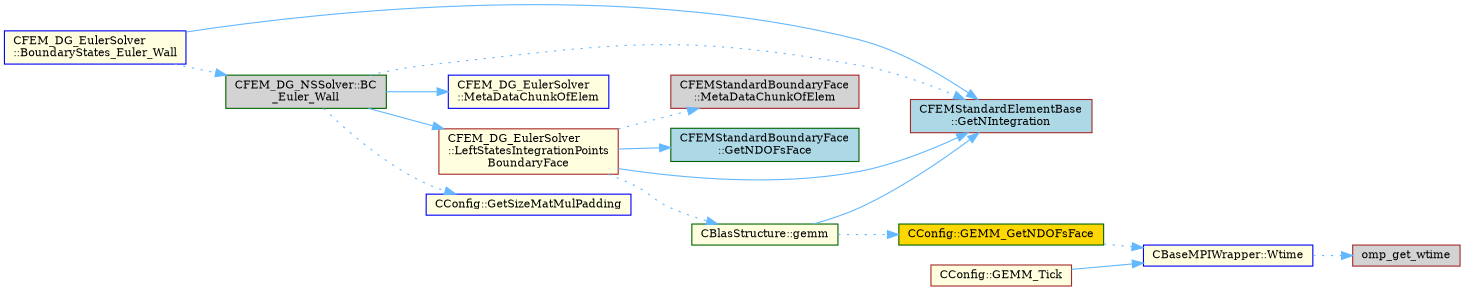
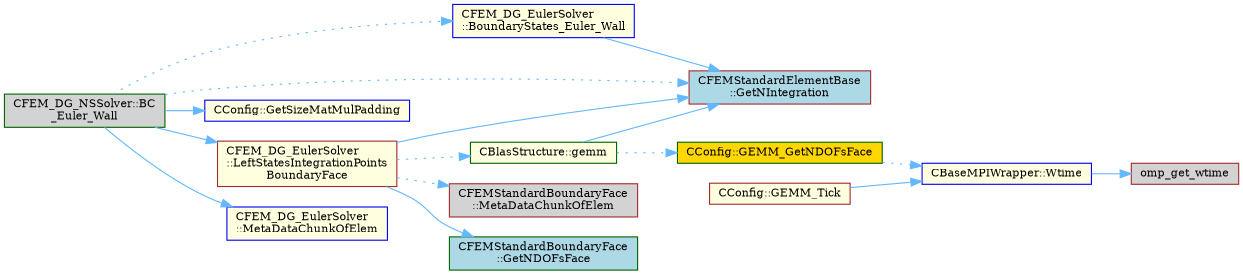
edge "CFEM_DG_EulerSolver ::BoundaryStates_Euler_Wall" -> "CFEM_DG_NSSolver::BC _Euler_Wall": reversed
edge "CFEM_DG_NSSolver::BC _Euler_Wall" -> "CConfig::GetSizeMatMulPadding": style dotted -> solid
edge "CBaseMPIWrapper::Wtime" -> "omp_get_wtime": style dotted -> solid
